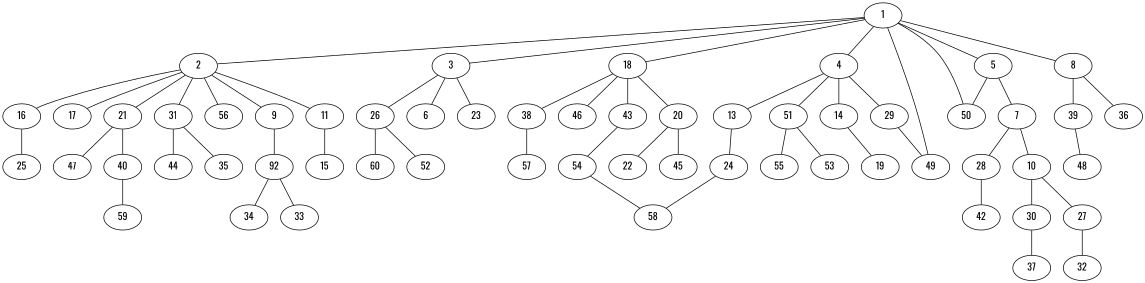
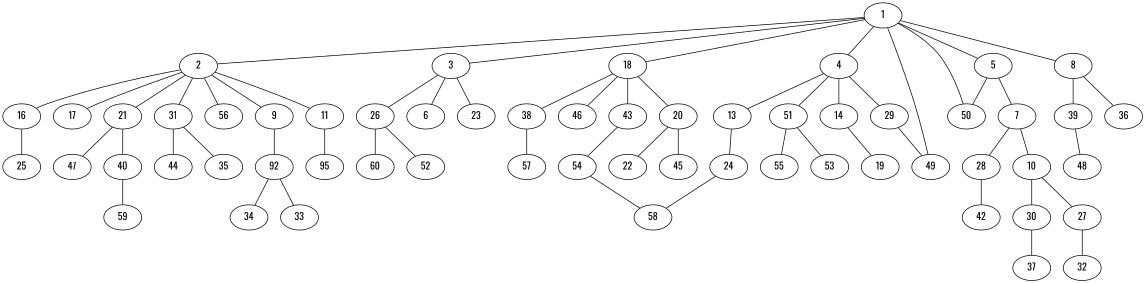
node "15": label "15" -> "95"
